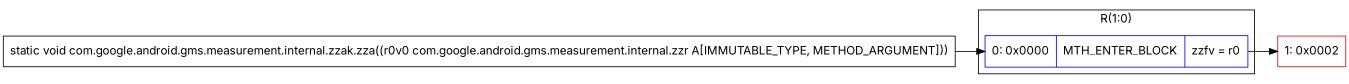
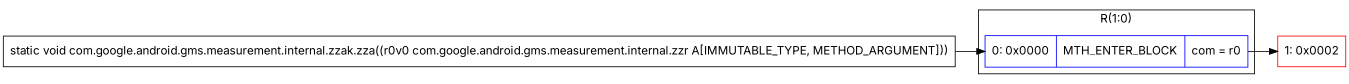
node "0: 0x0000": text "zzfv = r0" -> "com = r0"
